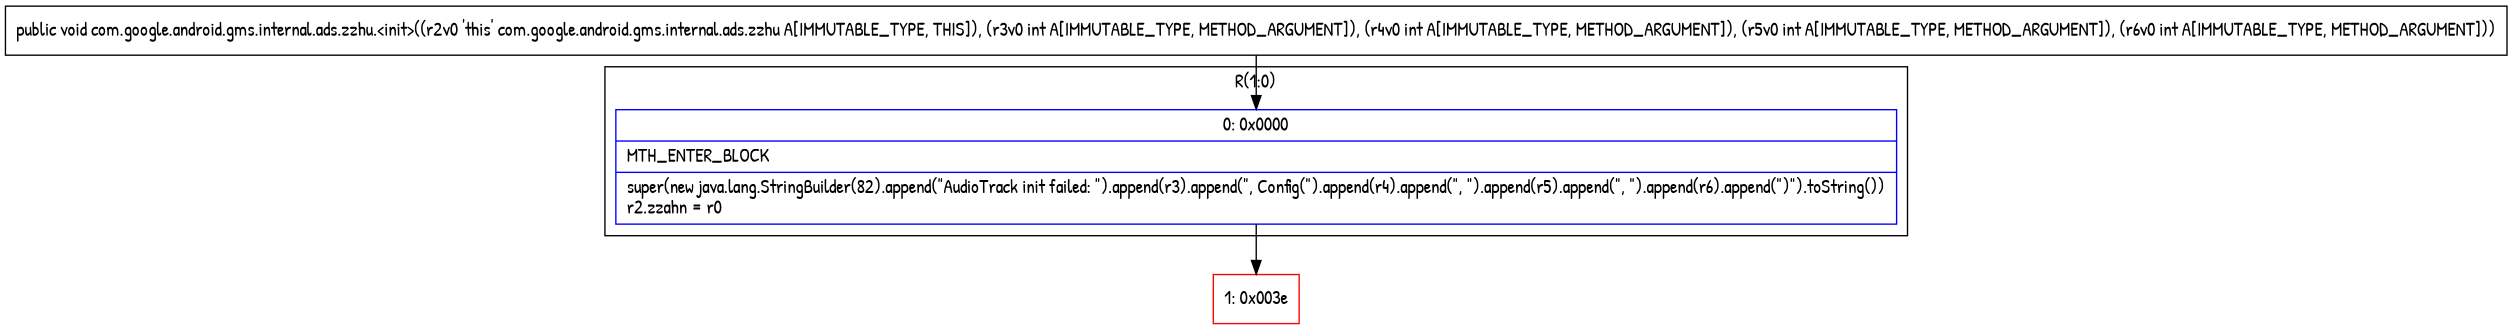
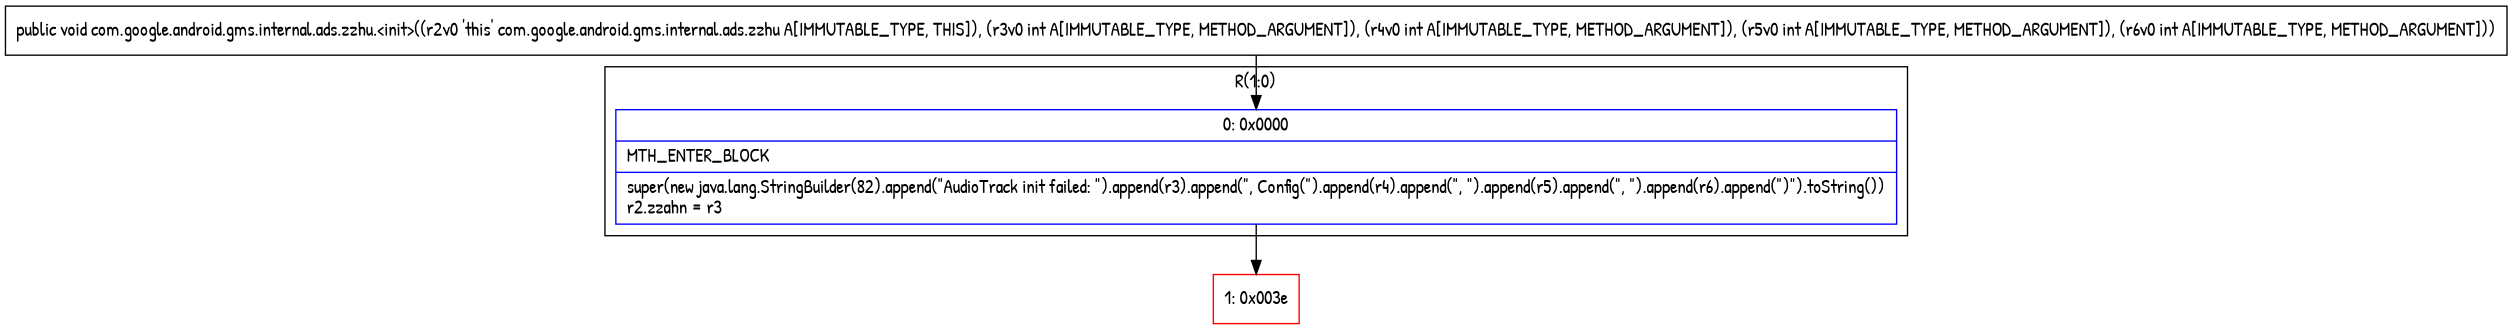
node "0: 0x0000": text "r2.zzahn = r0" -> "r2.zzahn = r3"
